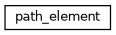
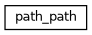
node "path_element": label "path_element" -> "path_path"
